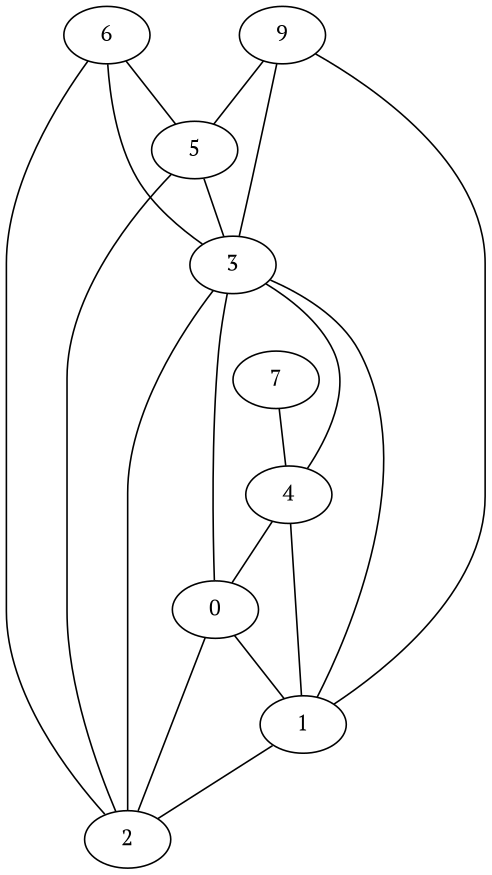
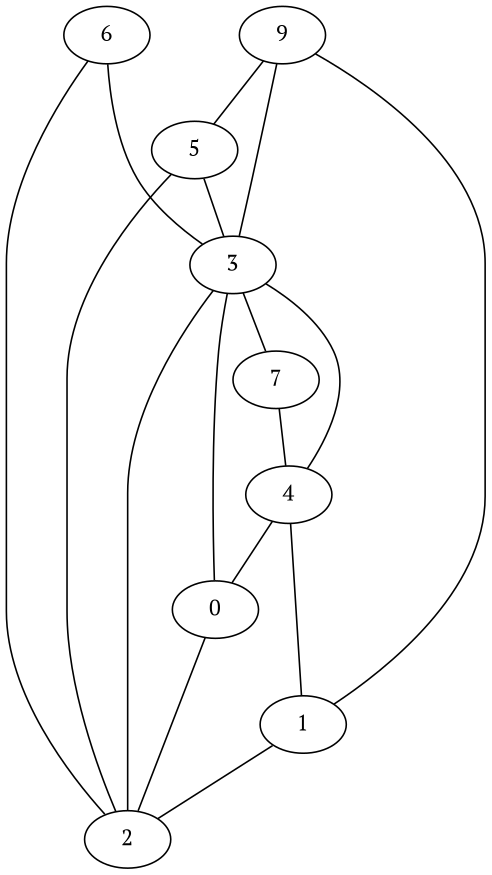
edge "6" -- "5": removed
edge "3" -- "1": now "3" -- "7"
edge "0" -- "1": removed
